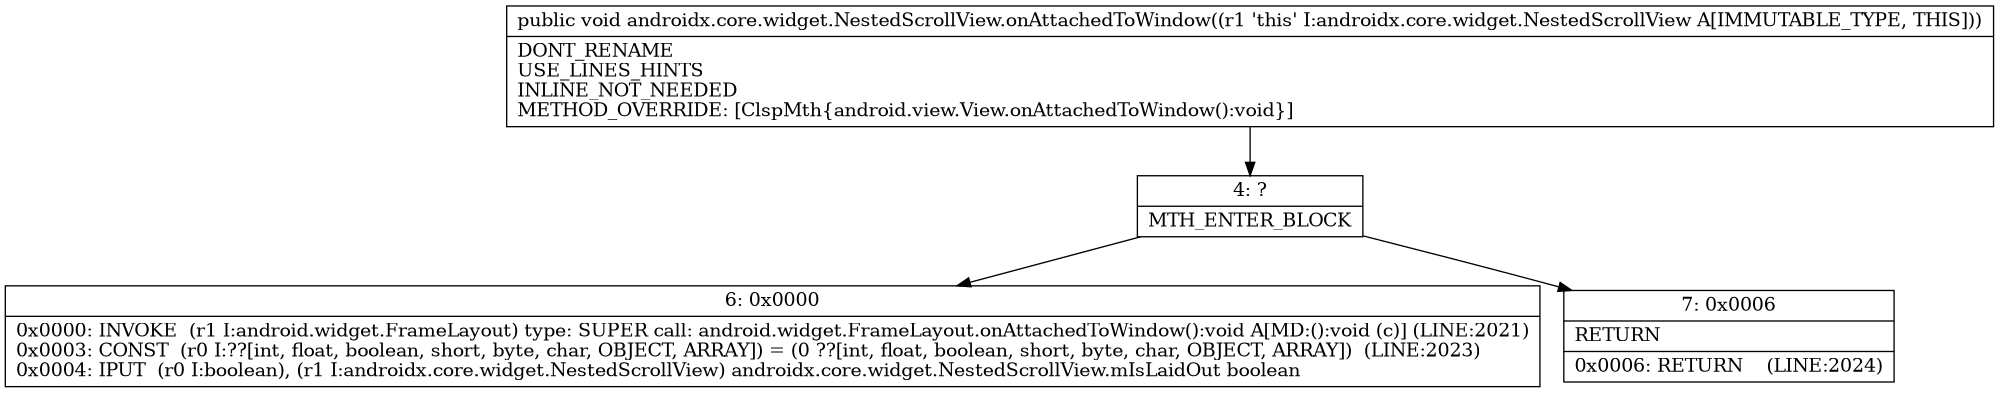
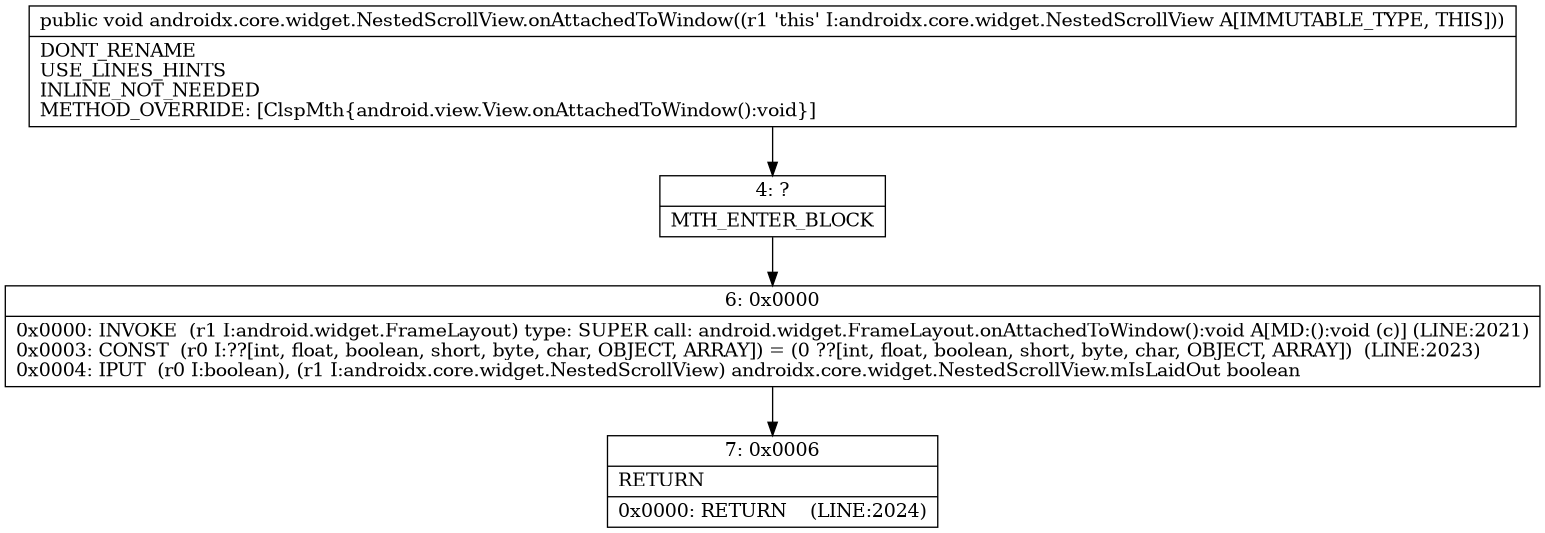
edge "4: ?" -> "7: 0x0006": now "6: 0x0000" -> "7: 0x0006"
node "7: 0x0006": text "0x0006: RETURN    (LINE:2024)" -> "0x0000: RETURN    (LINE:2024)"
